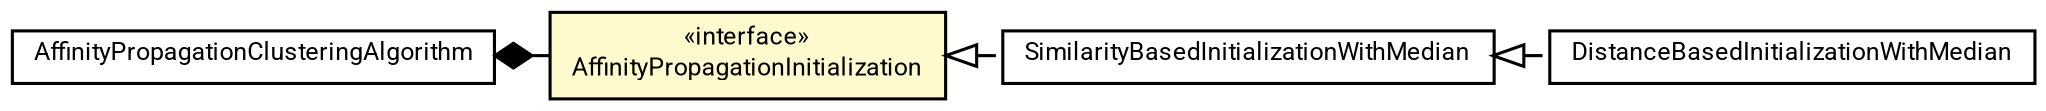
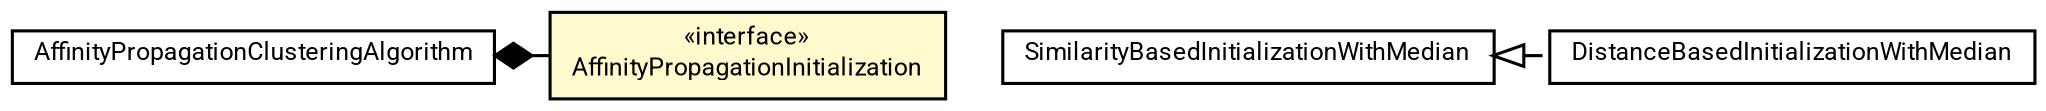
edge "SimilarityBasedInitializationWithMedian" -> "AffinityPropagationInitialization": removed
